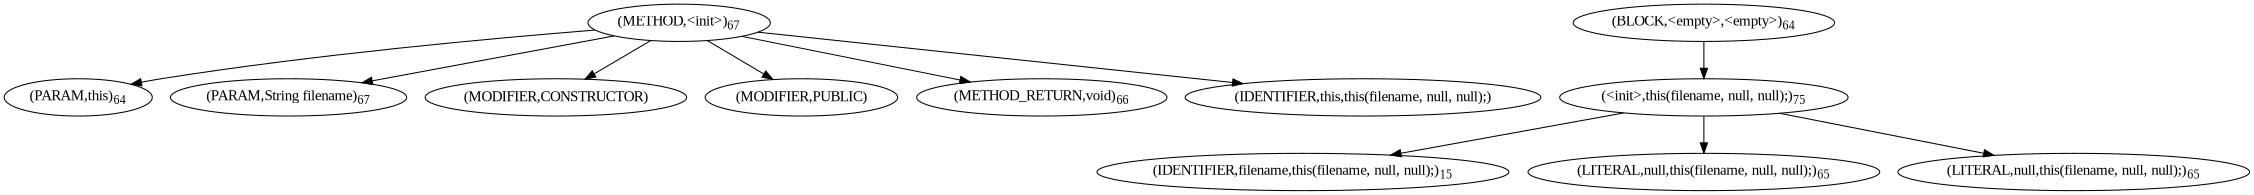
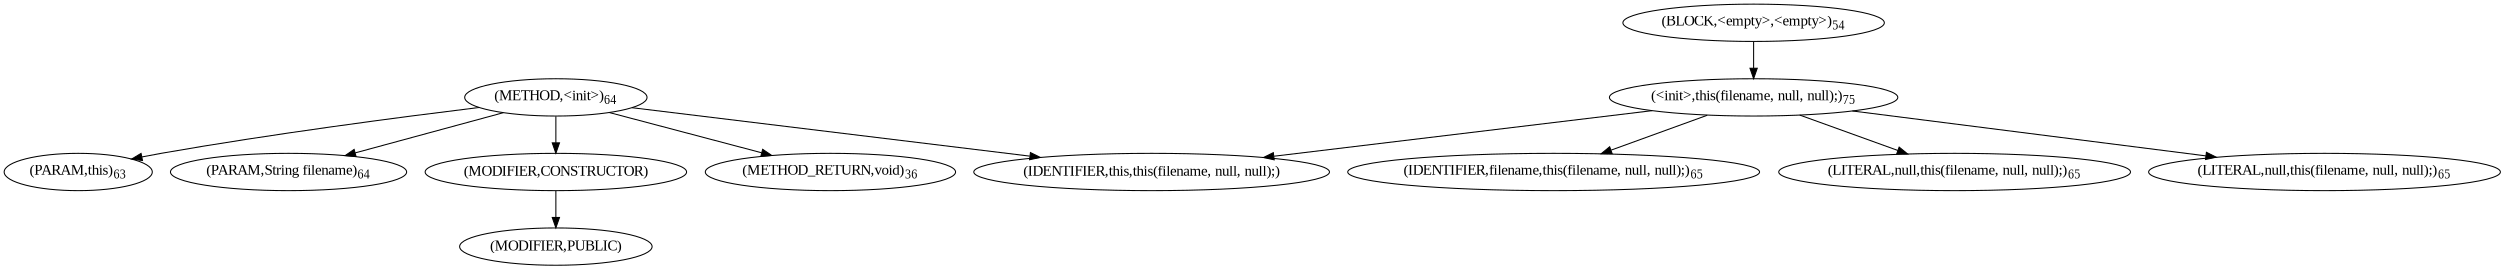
node "(METHOD,<init>)": text "67" -> "64"
node "(BLOCK,<empty>,<empty>)": text "64" -> "54"
edge "(METHOD,<init>)" -> "(MODIFIER,PUBLIC)": now "(MODIFIER,CONSTRUCTOR)" -> "(MODIFIER,PUBLIC)"
node "(PARAM,this)": text "64" -> "63"
node "(PARAM,String filename)": text "67" -> "64"
node "(METHOD_RETURN,void)": text "66" -> "36"
edge "(<init>,this(filename, null, null);)" -> "(IDENTIFIER,this,this(filename, null, null);)": added
node "(IDENTIFIER,filename,this(filename, null, null);)": text "15" -> "65"
